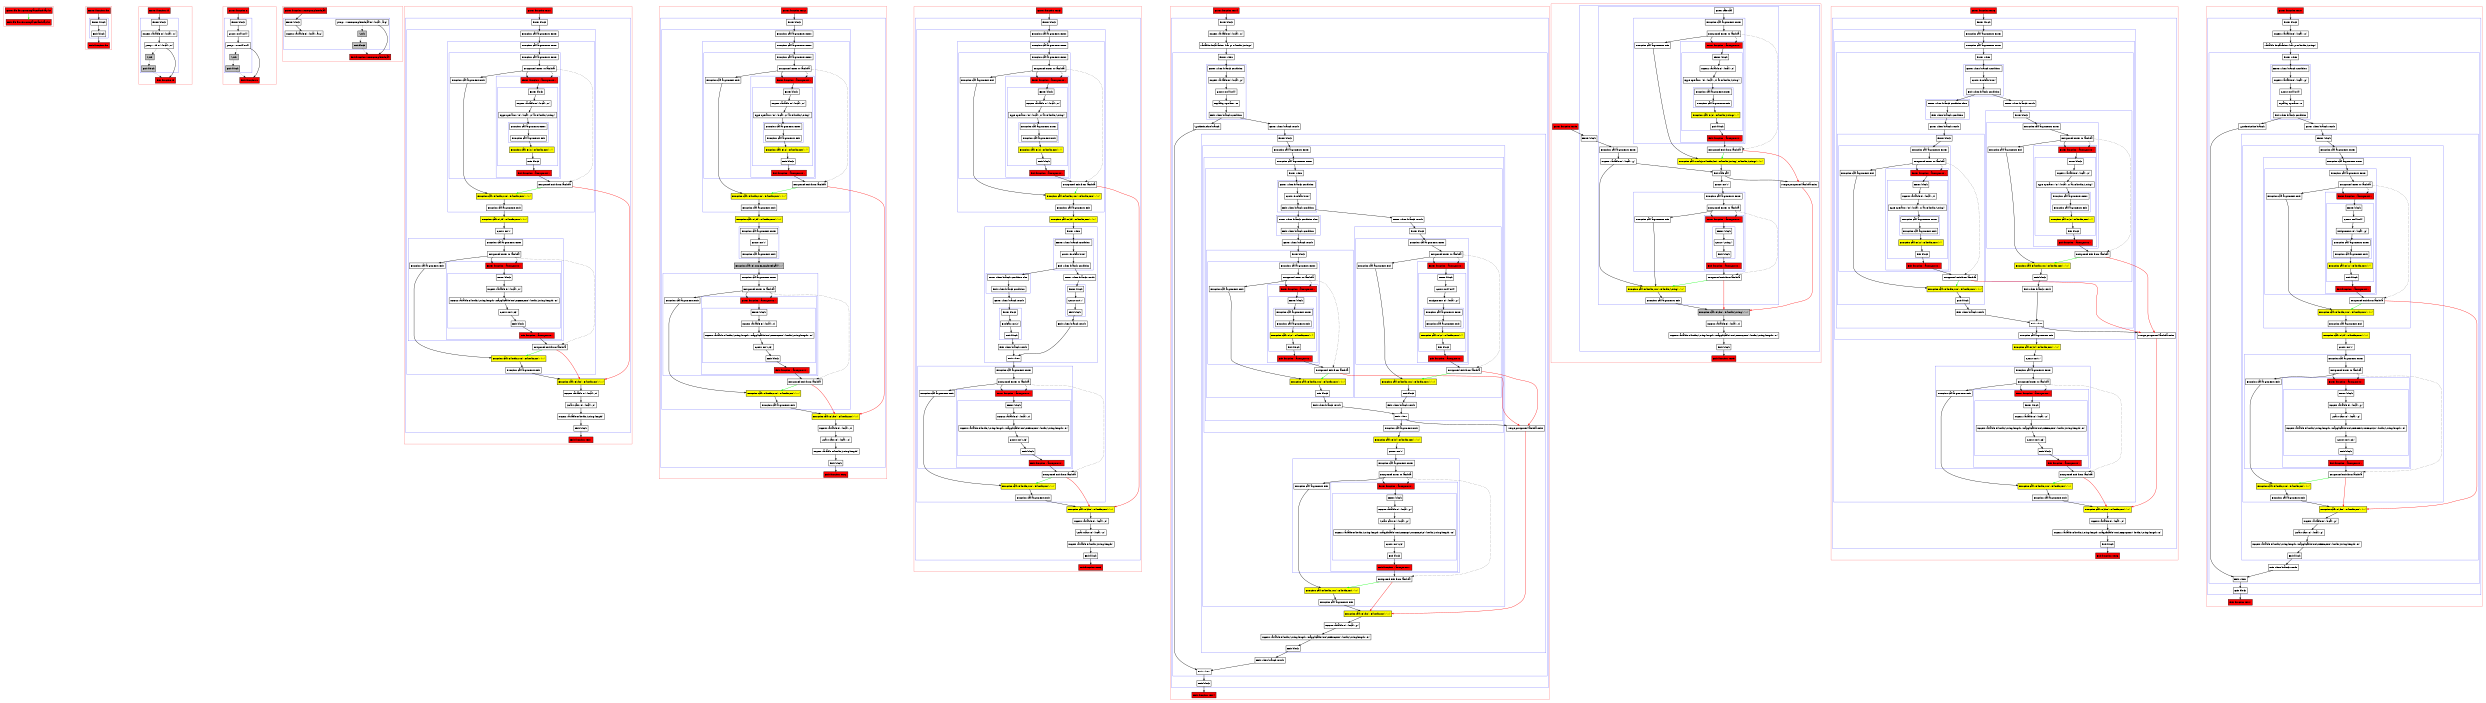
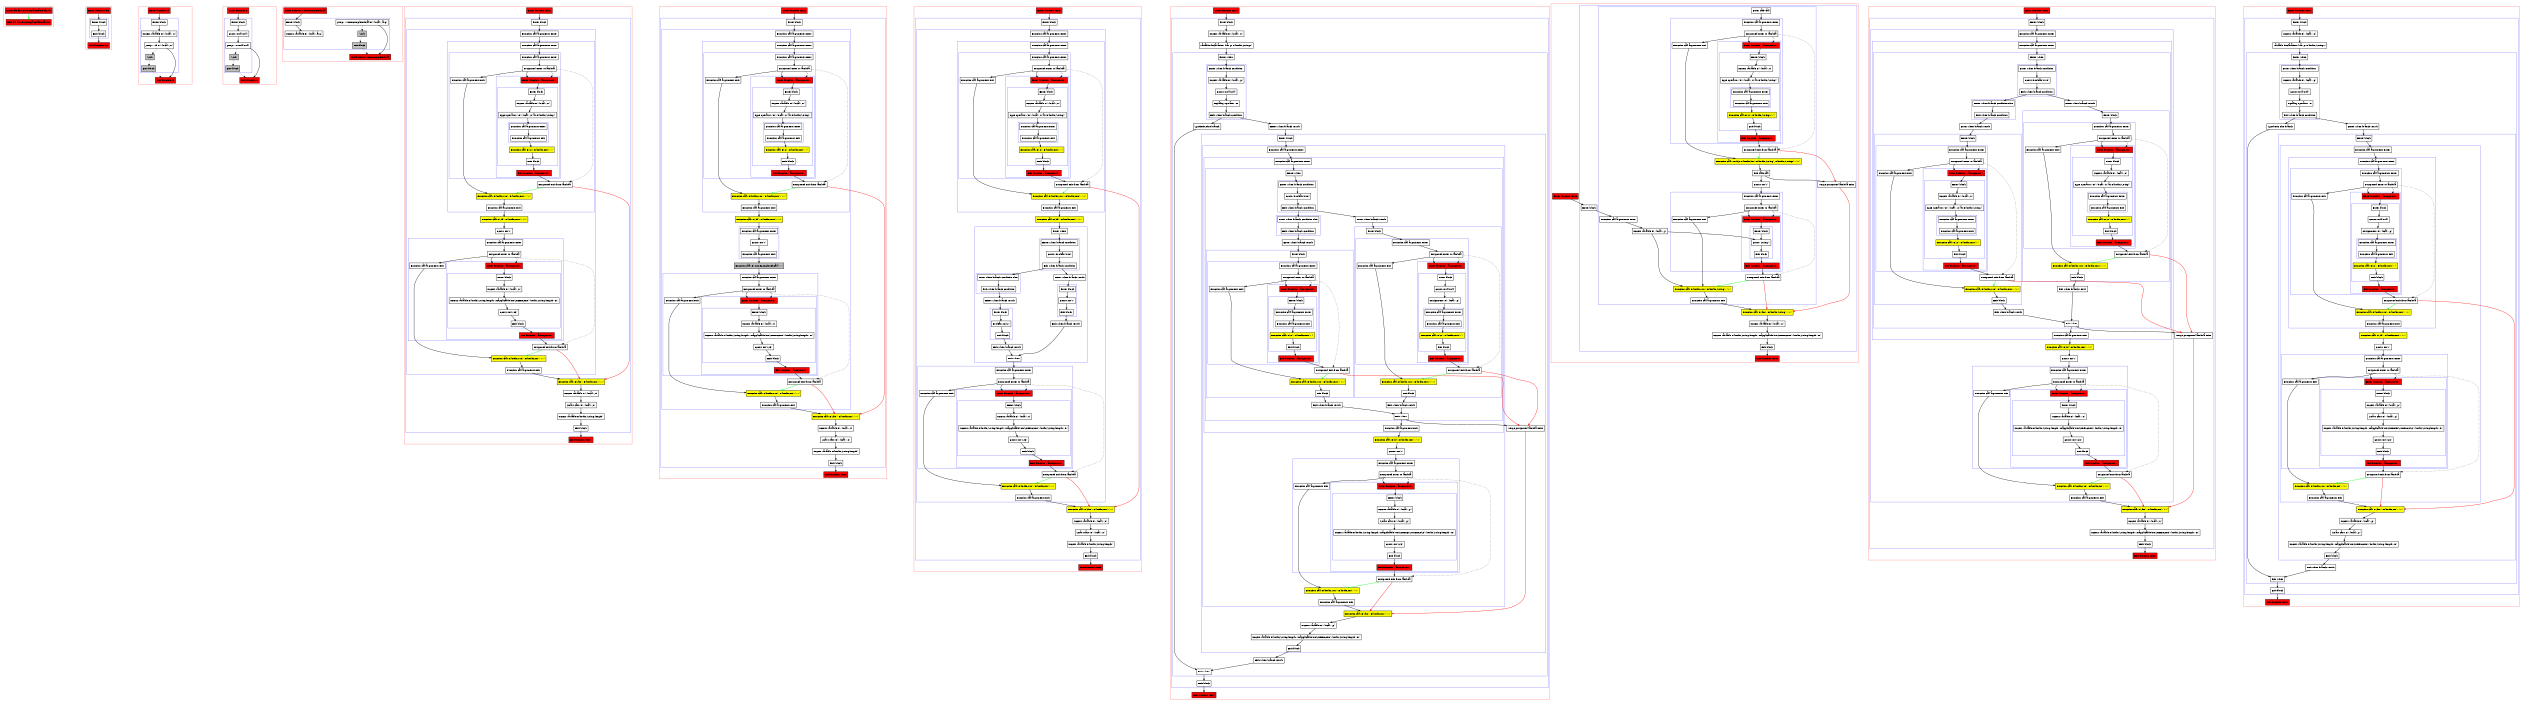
edge "Access variable R|<local>/y|" -> "Exit safe call": now "Access variable R|<local>/y|" -> "Const: String()"
node "Function call: R|/foo|<R|kotlin/String|>(...)": fillcolor gray -> yellow
